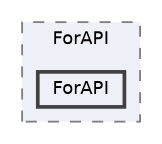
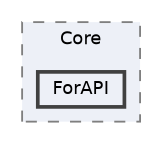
cluster "ForAPI": label "ForAPI" -> "Core"
